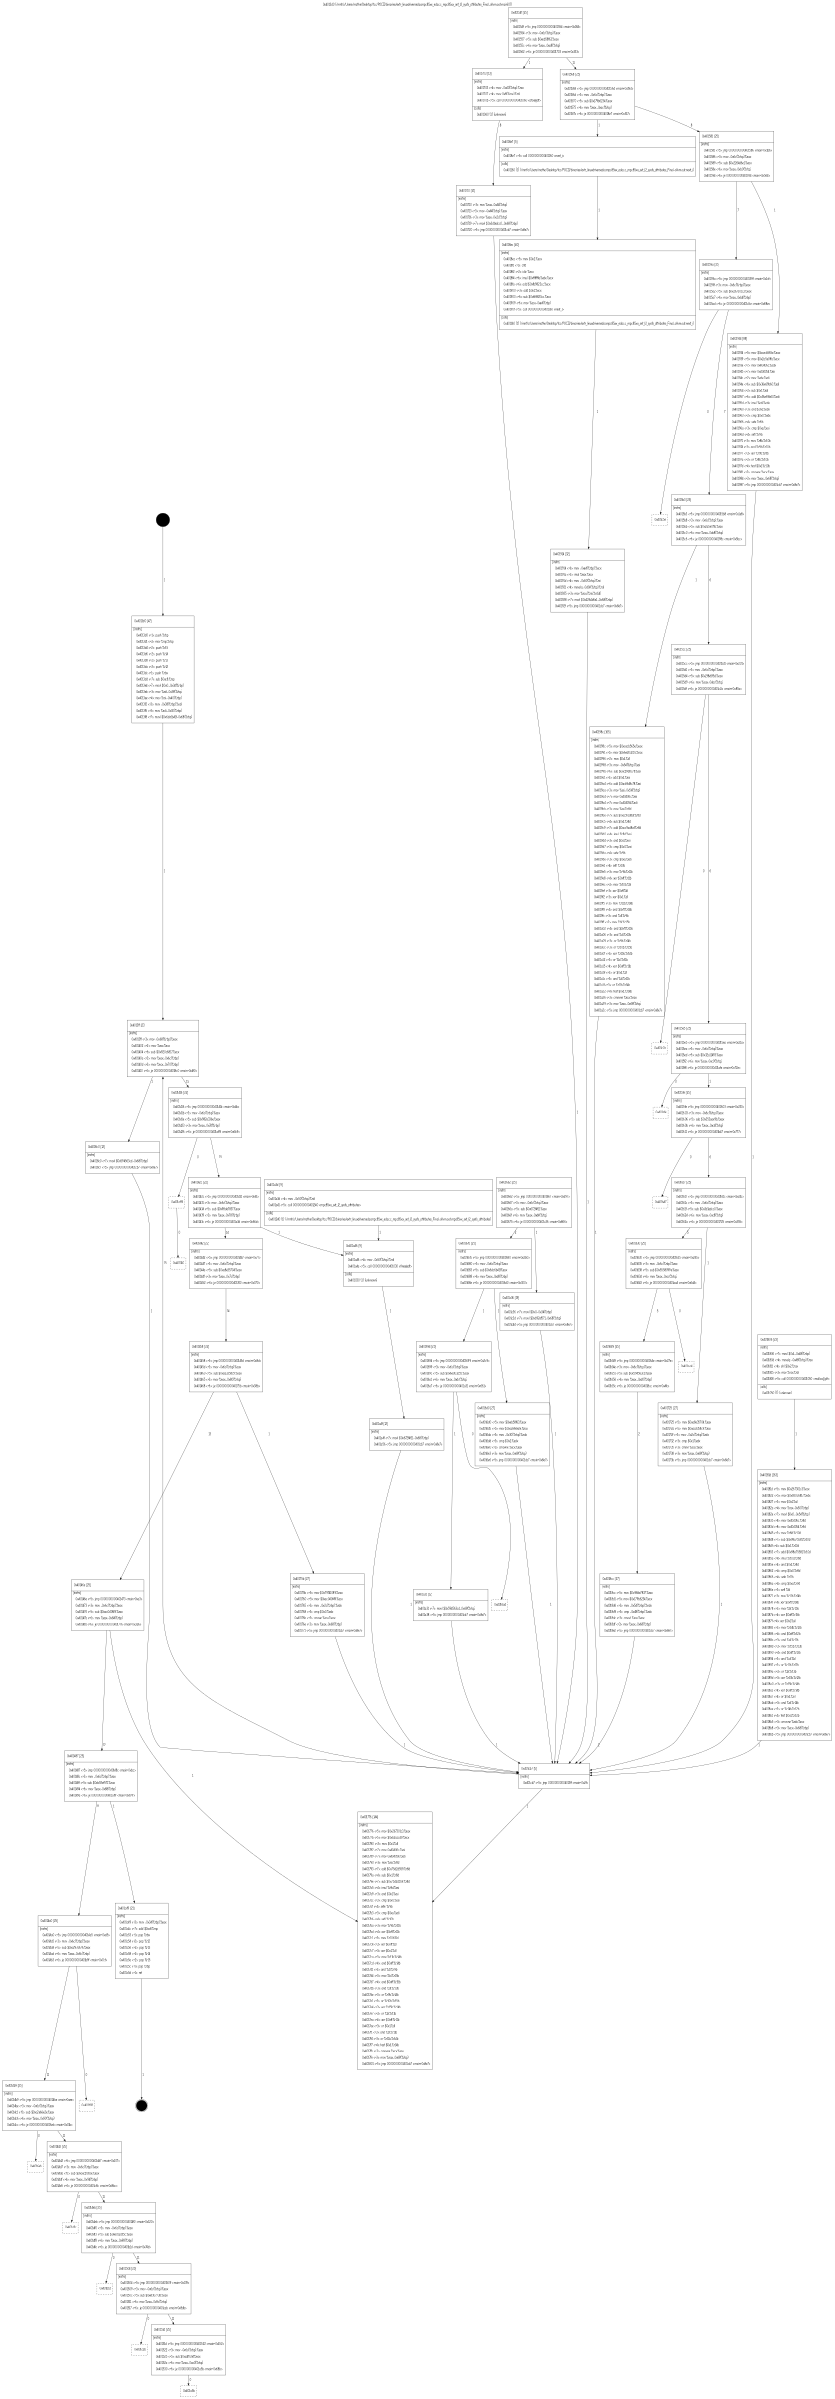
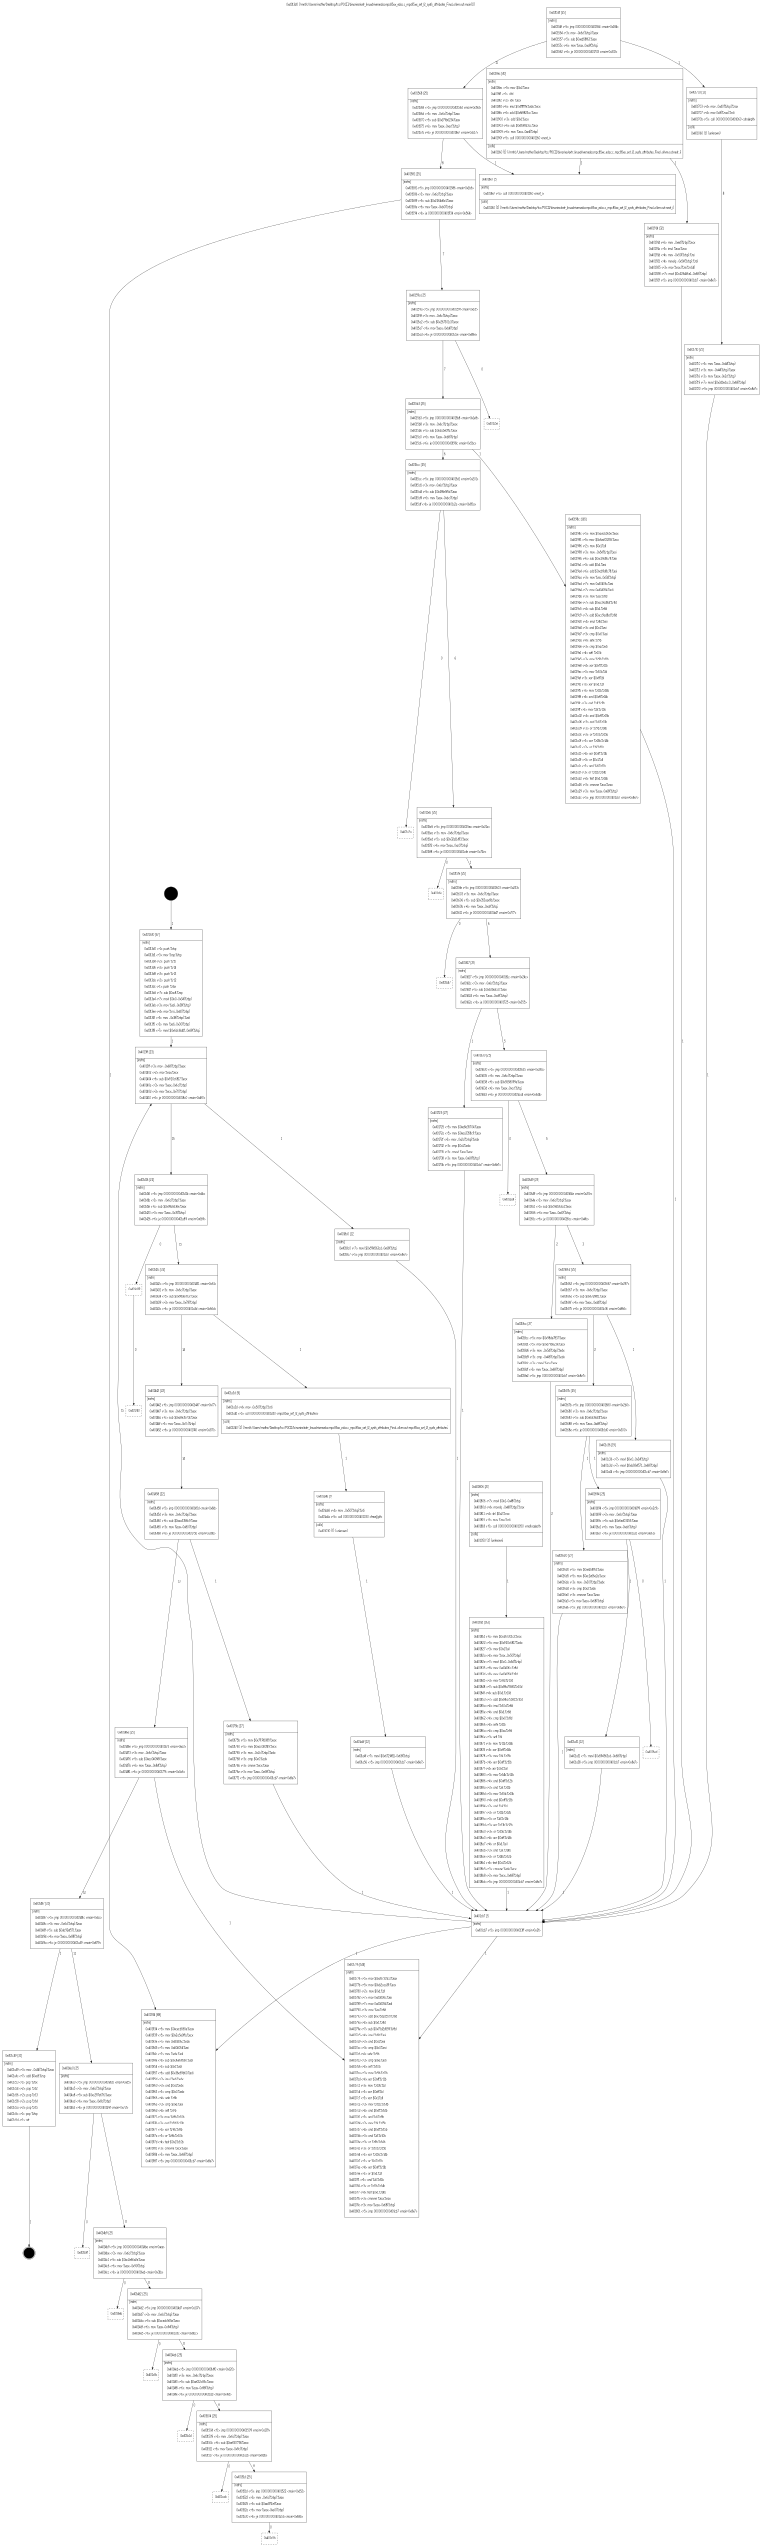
edge "0x4018e7 [5]" -> "0x4018ec [40]": reversed
edge "0x401934 [88]" -> "0x401cb7 [5]": reversed
edge "0x40142c [22]" -> "0x401a46 [9]": now "0x40142c [22]" -> "0x401a3d [9]"
edge "0x401649 [25]" -> "0x401662 [25]": added, label "3"
